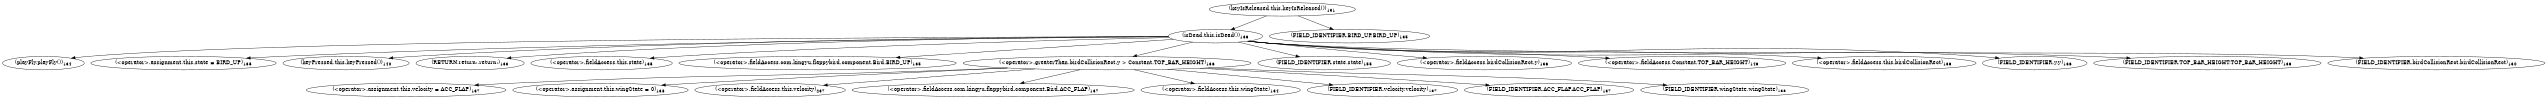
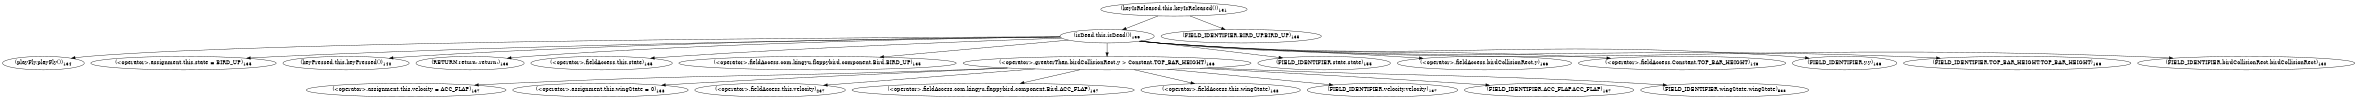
node "(<operator>.fieldAccess,this.birdCollisionRect)": removed
node "(<operator>.fieldAccess,this.wingState)": text "134" -> "138"
node "(FIELD_IDENTIFIER,wingState,wingState)": text "138" -> "538"
